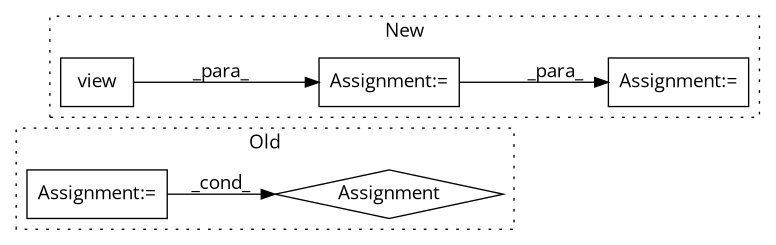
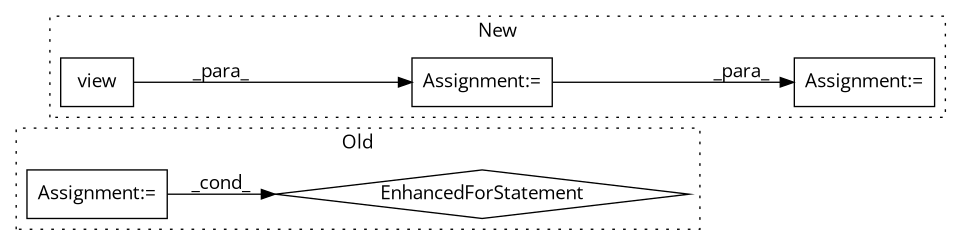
node "Assignment": label "Assignment" -> "EnhancedForStatement"
